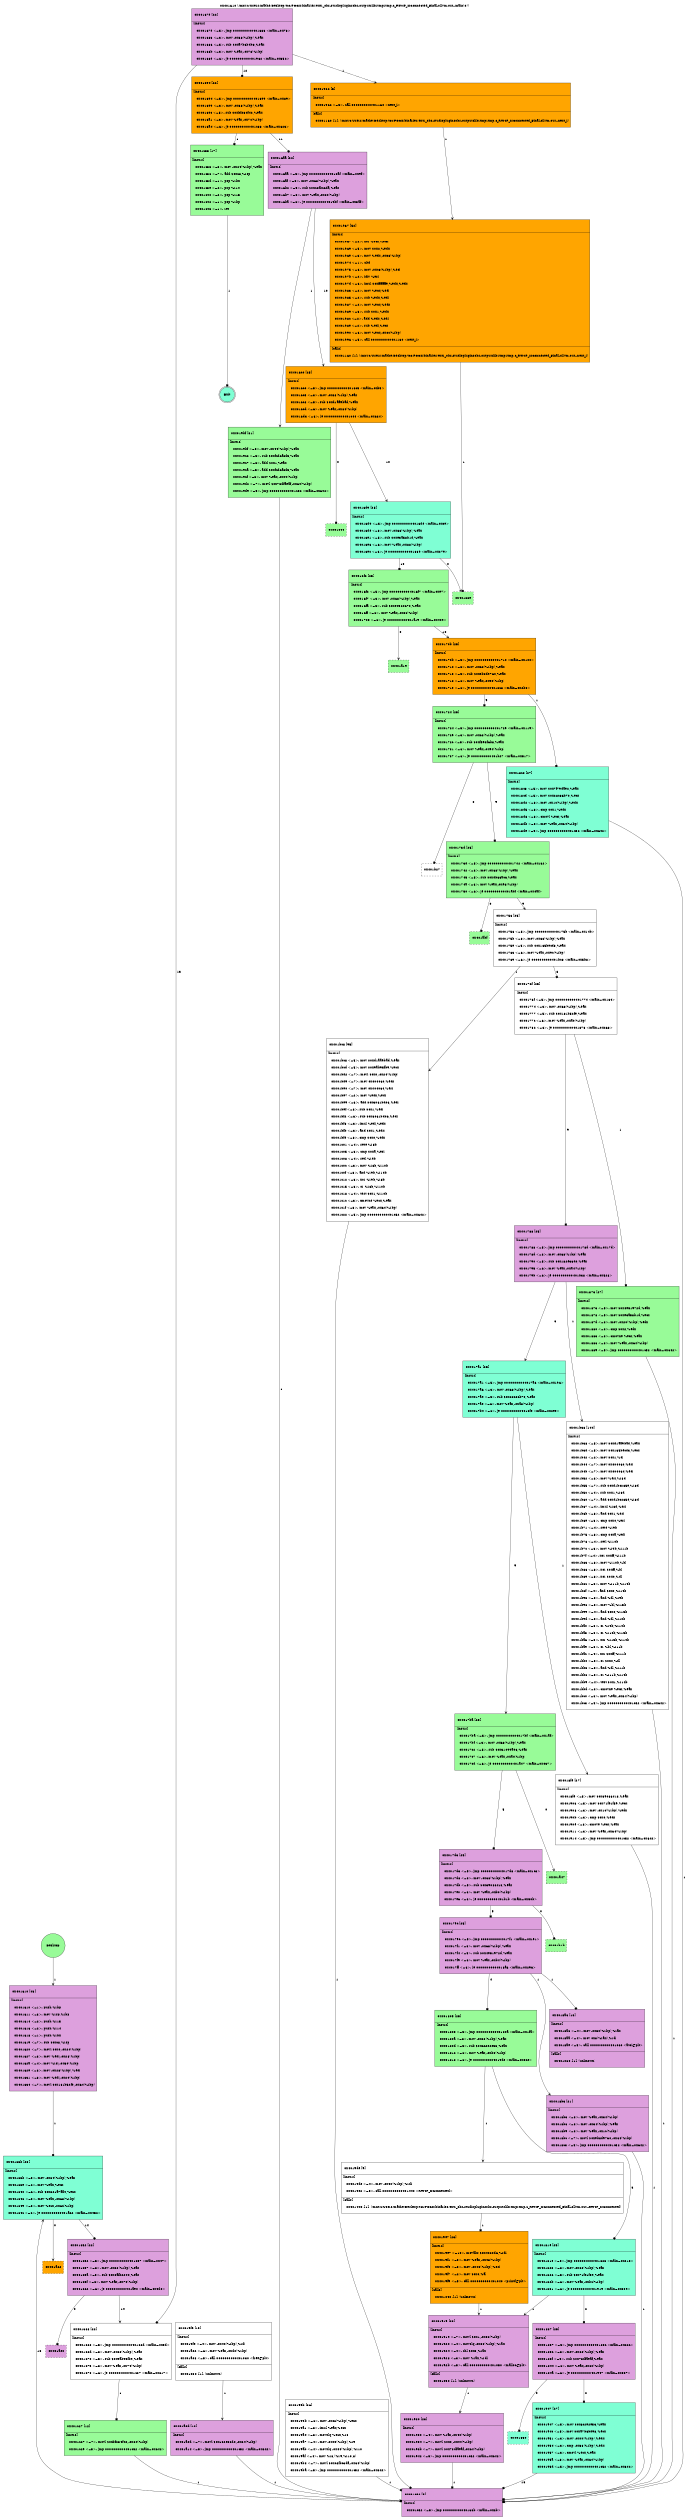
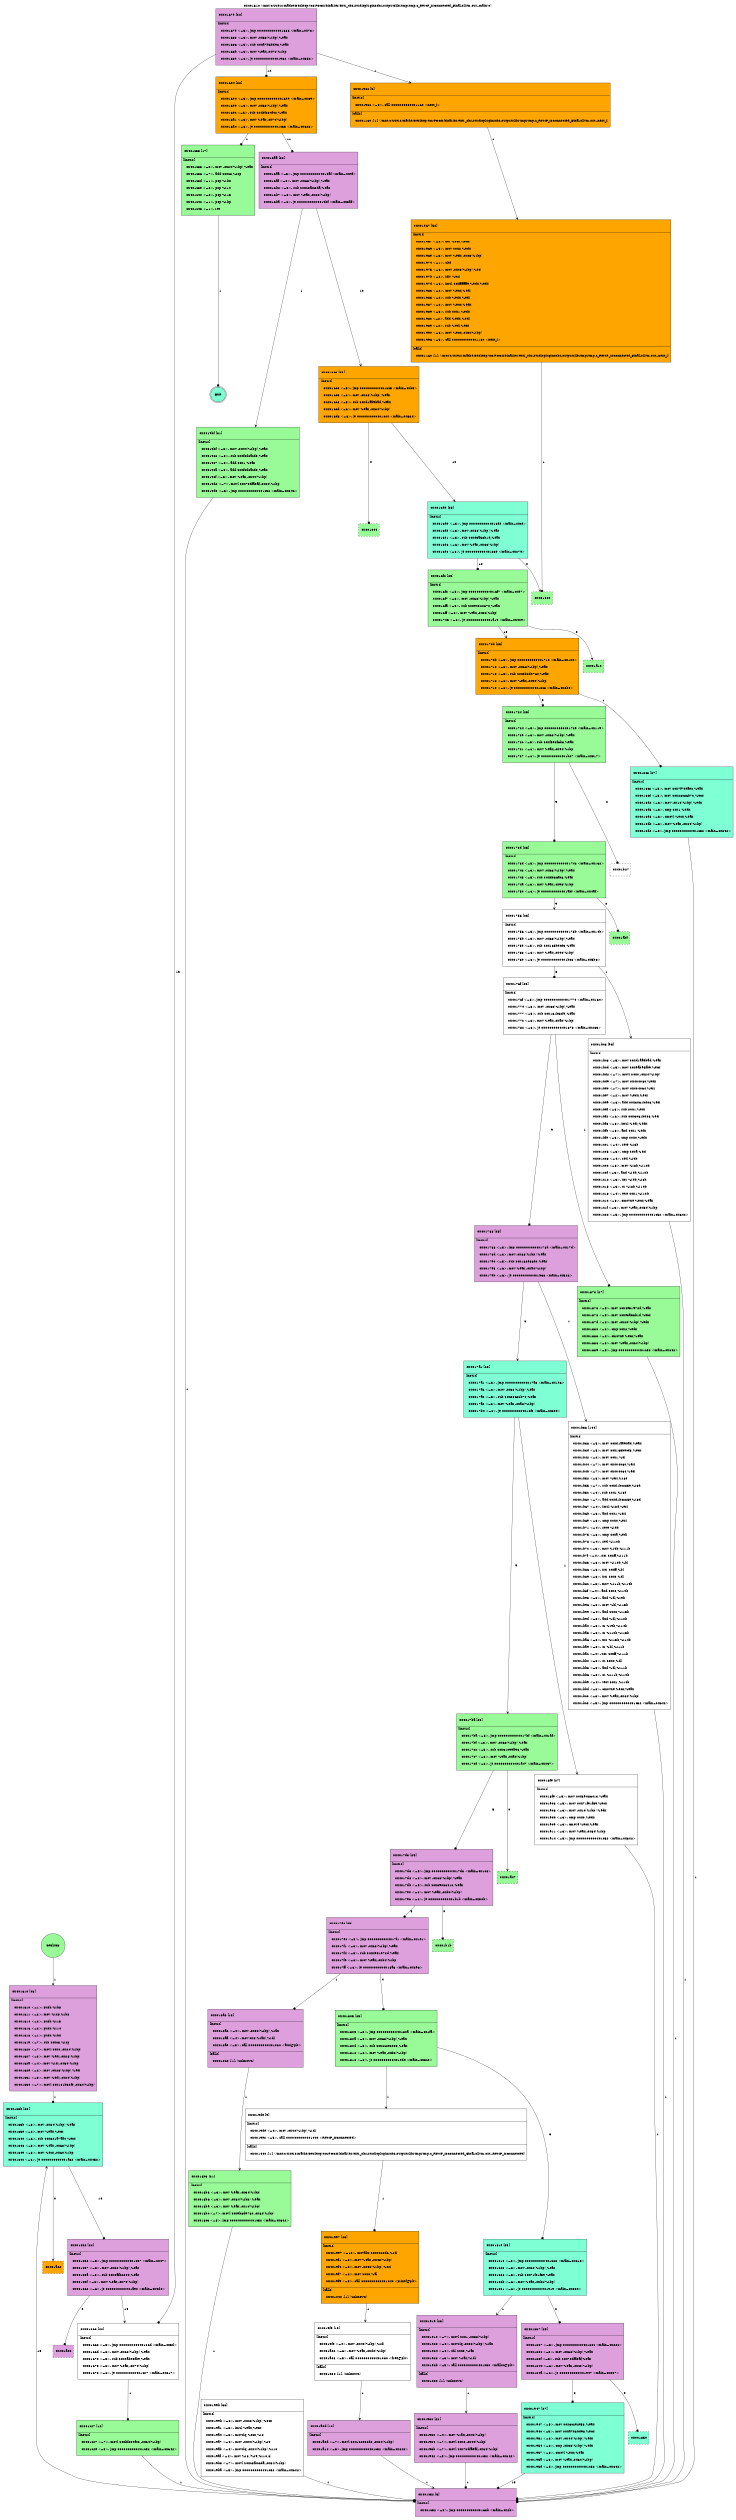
edge "0x4017ec [25]" -> "0x4018b3 [21]": now "0x4018a6 [13]" -> "0x4018b3 [21]"
node "0x4018b3 [21]": fillcolor plum -> palegreen
edge "0x4019e7 [23]" -> "0x401919 [23]": now "0x4019e7 [23]" -> "0x4019fe [15]"
